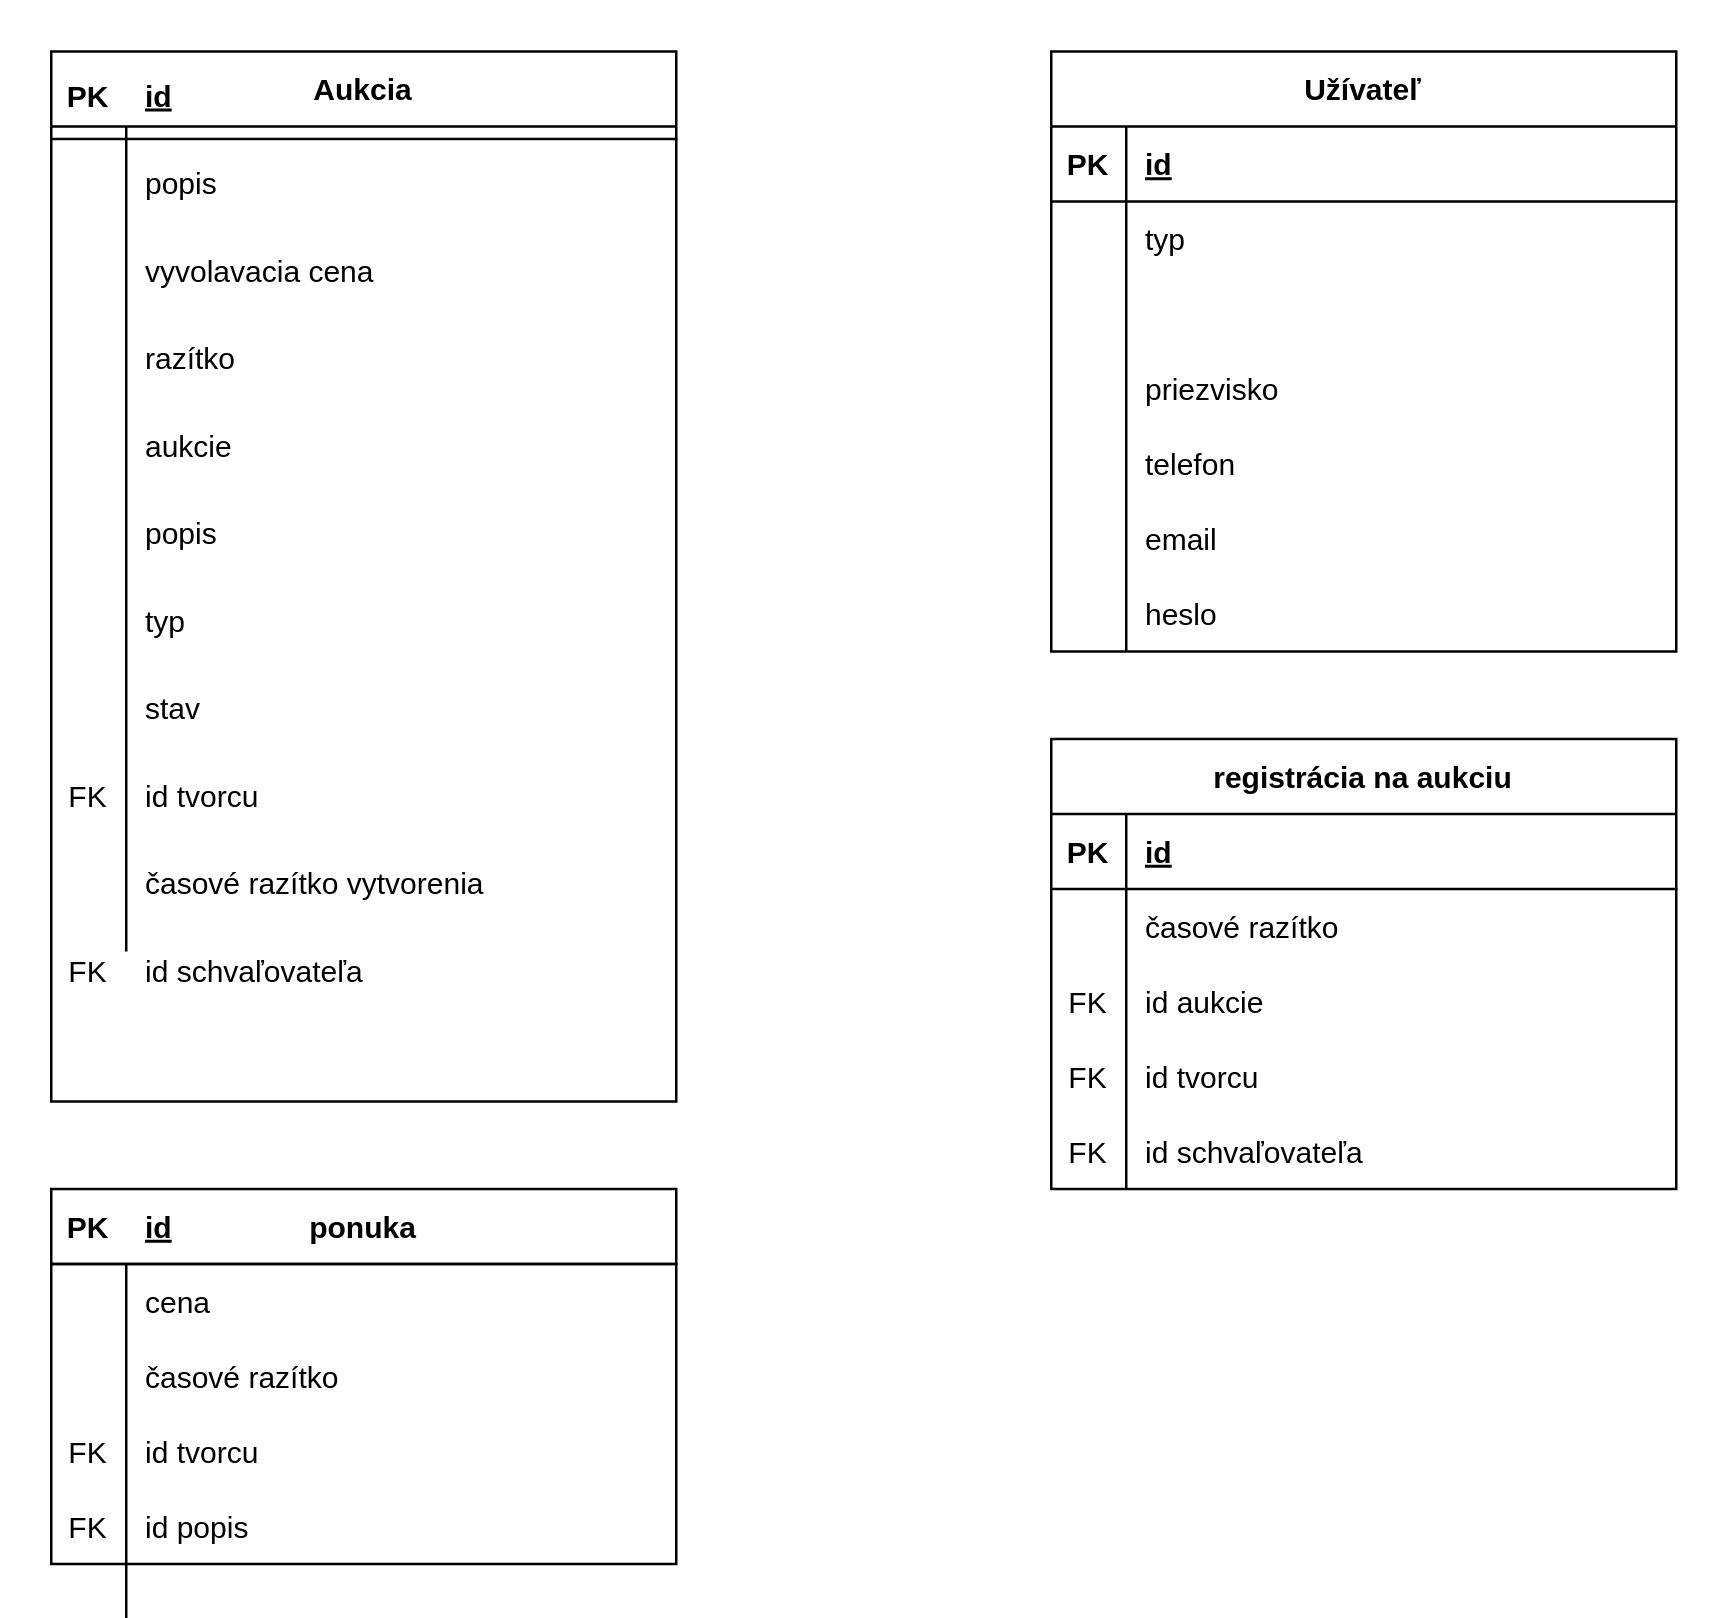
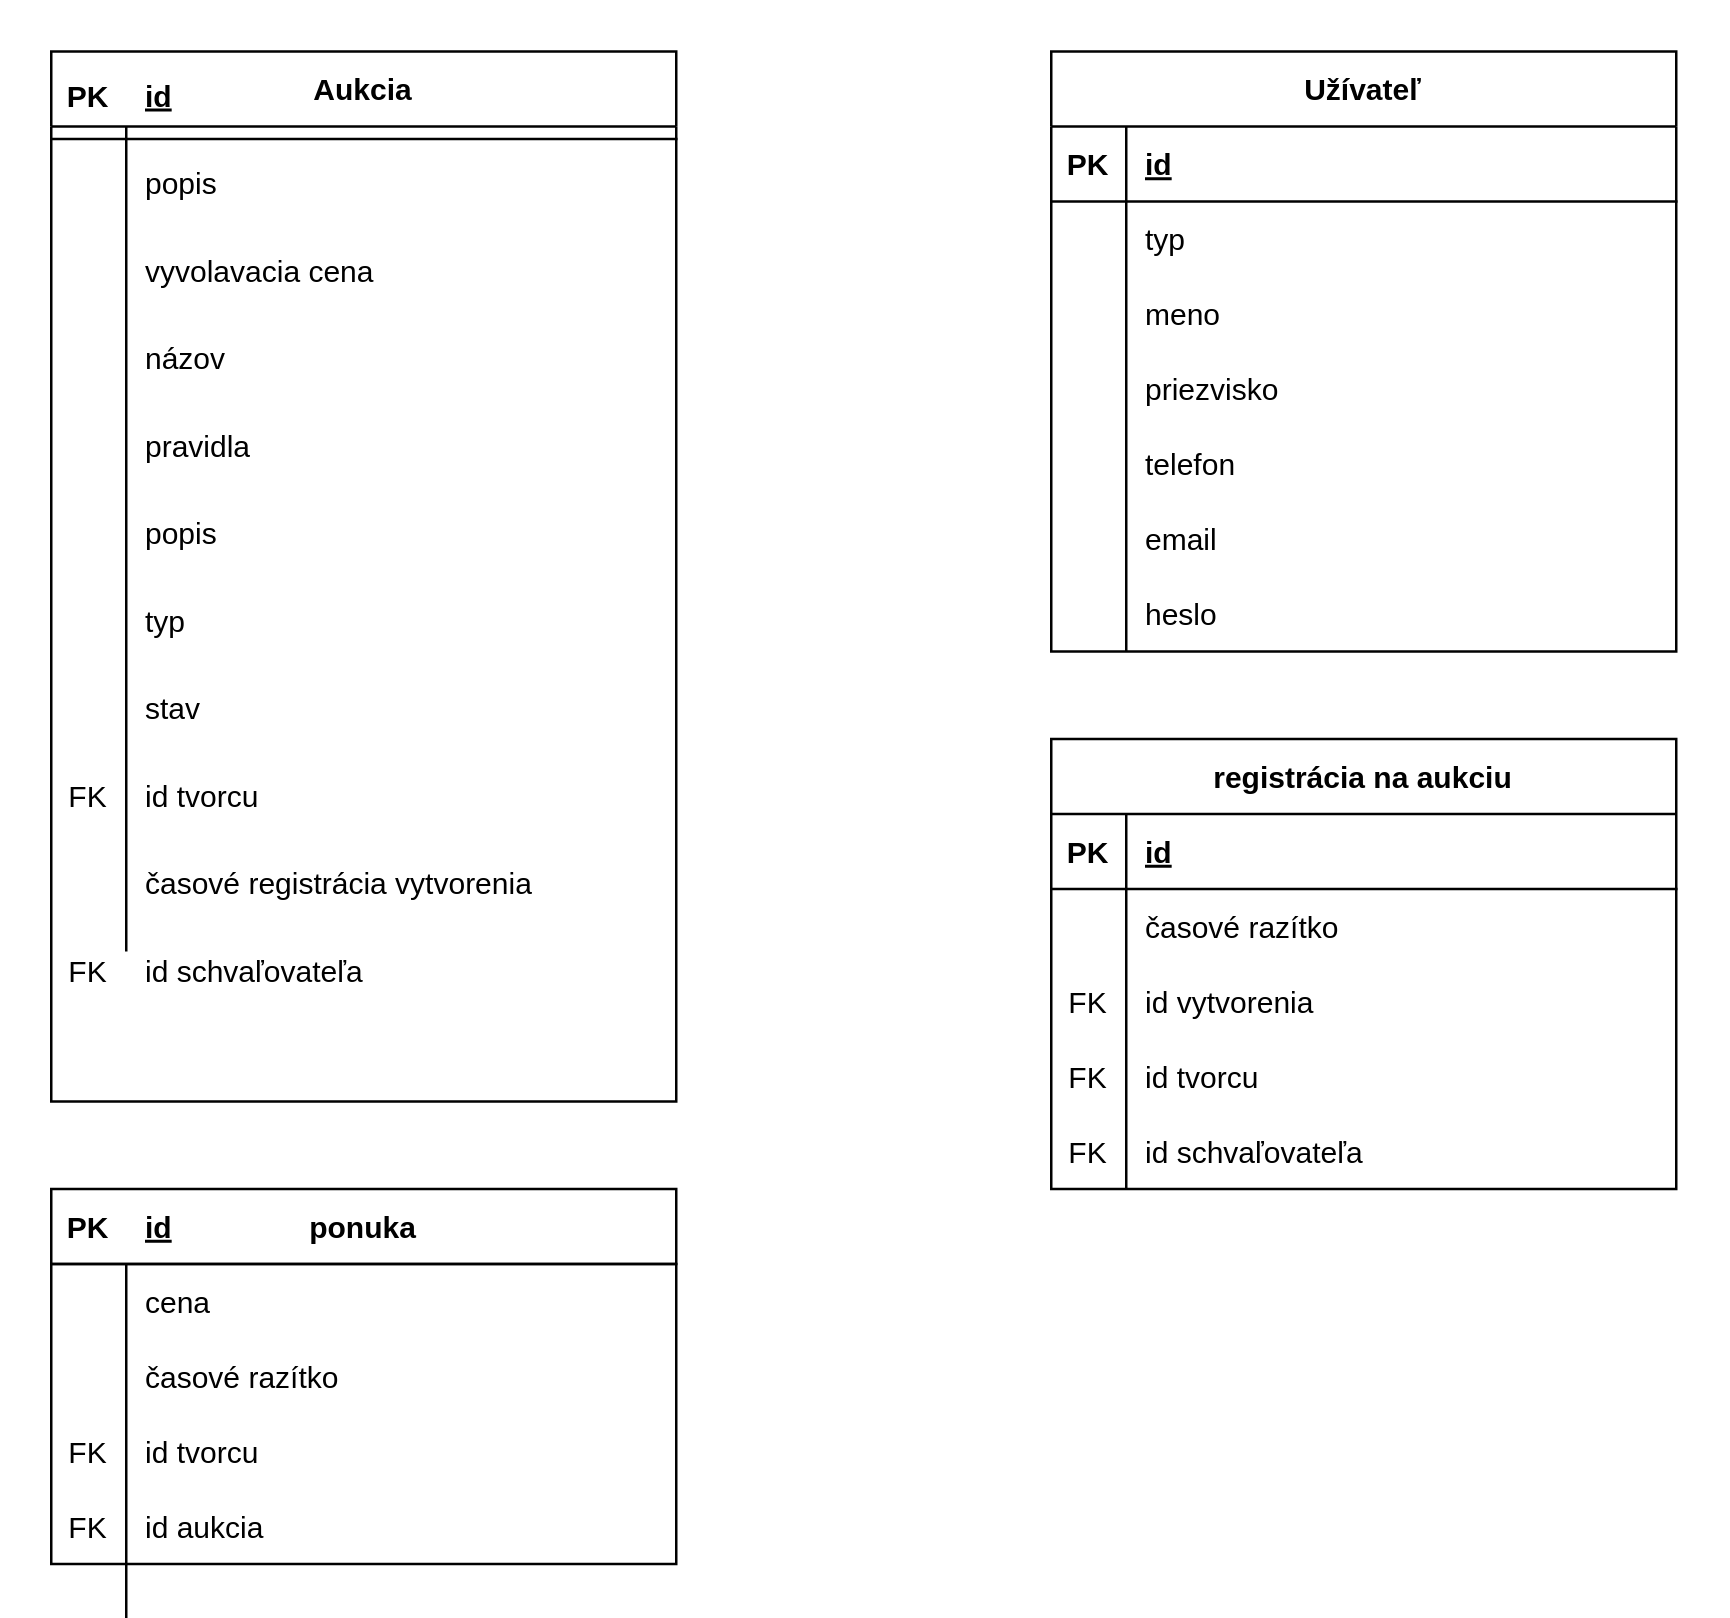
node "meno": added
node "razítko": label "razítko" -> "názov"
node "aukcie": label "aukcie" -> "pravidla"
node "časové razítko vytvorenia": label "časové razítko vytvorenia" -> "časové registrácia vytvorenia"
node "id aukcie": label "id aukcie" -> "id vytvorenia"
node "id popis": label "id popis" -> "id aukcia"
